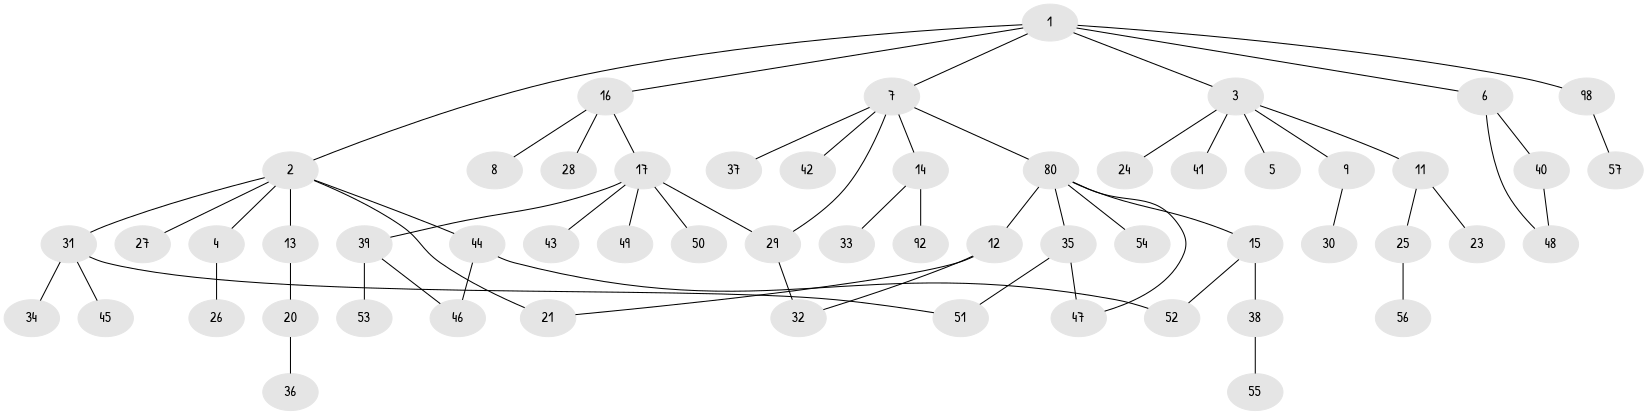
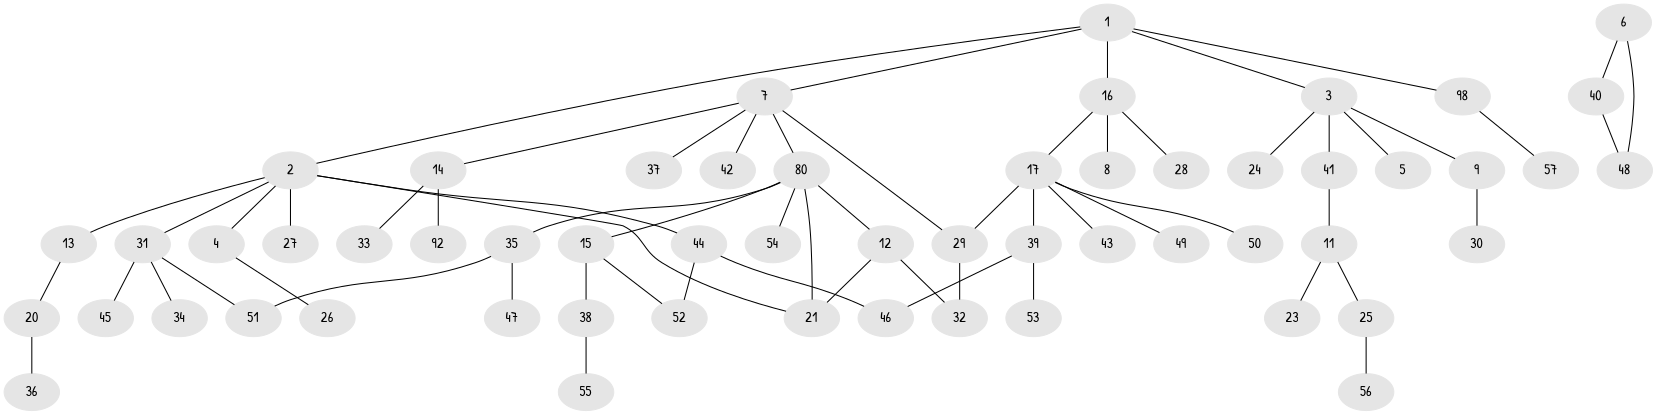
edge "1" -- "6": removed
edge "3" -- "11": now "41" -- "11"
edge "80" -- "47": now "80" -- "21"
